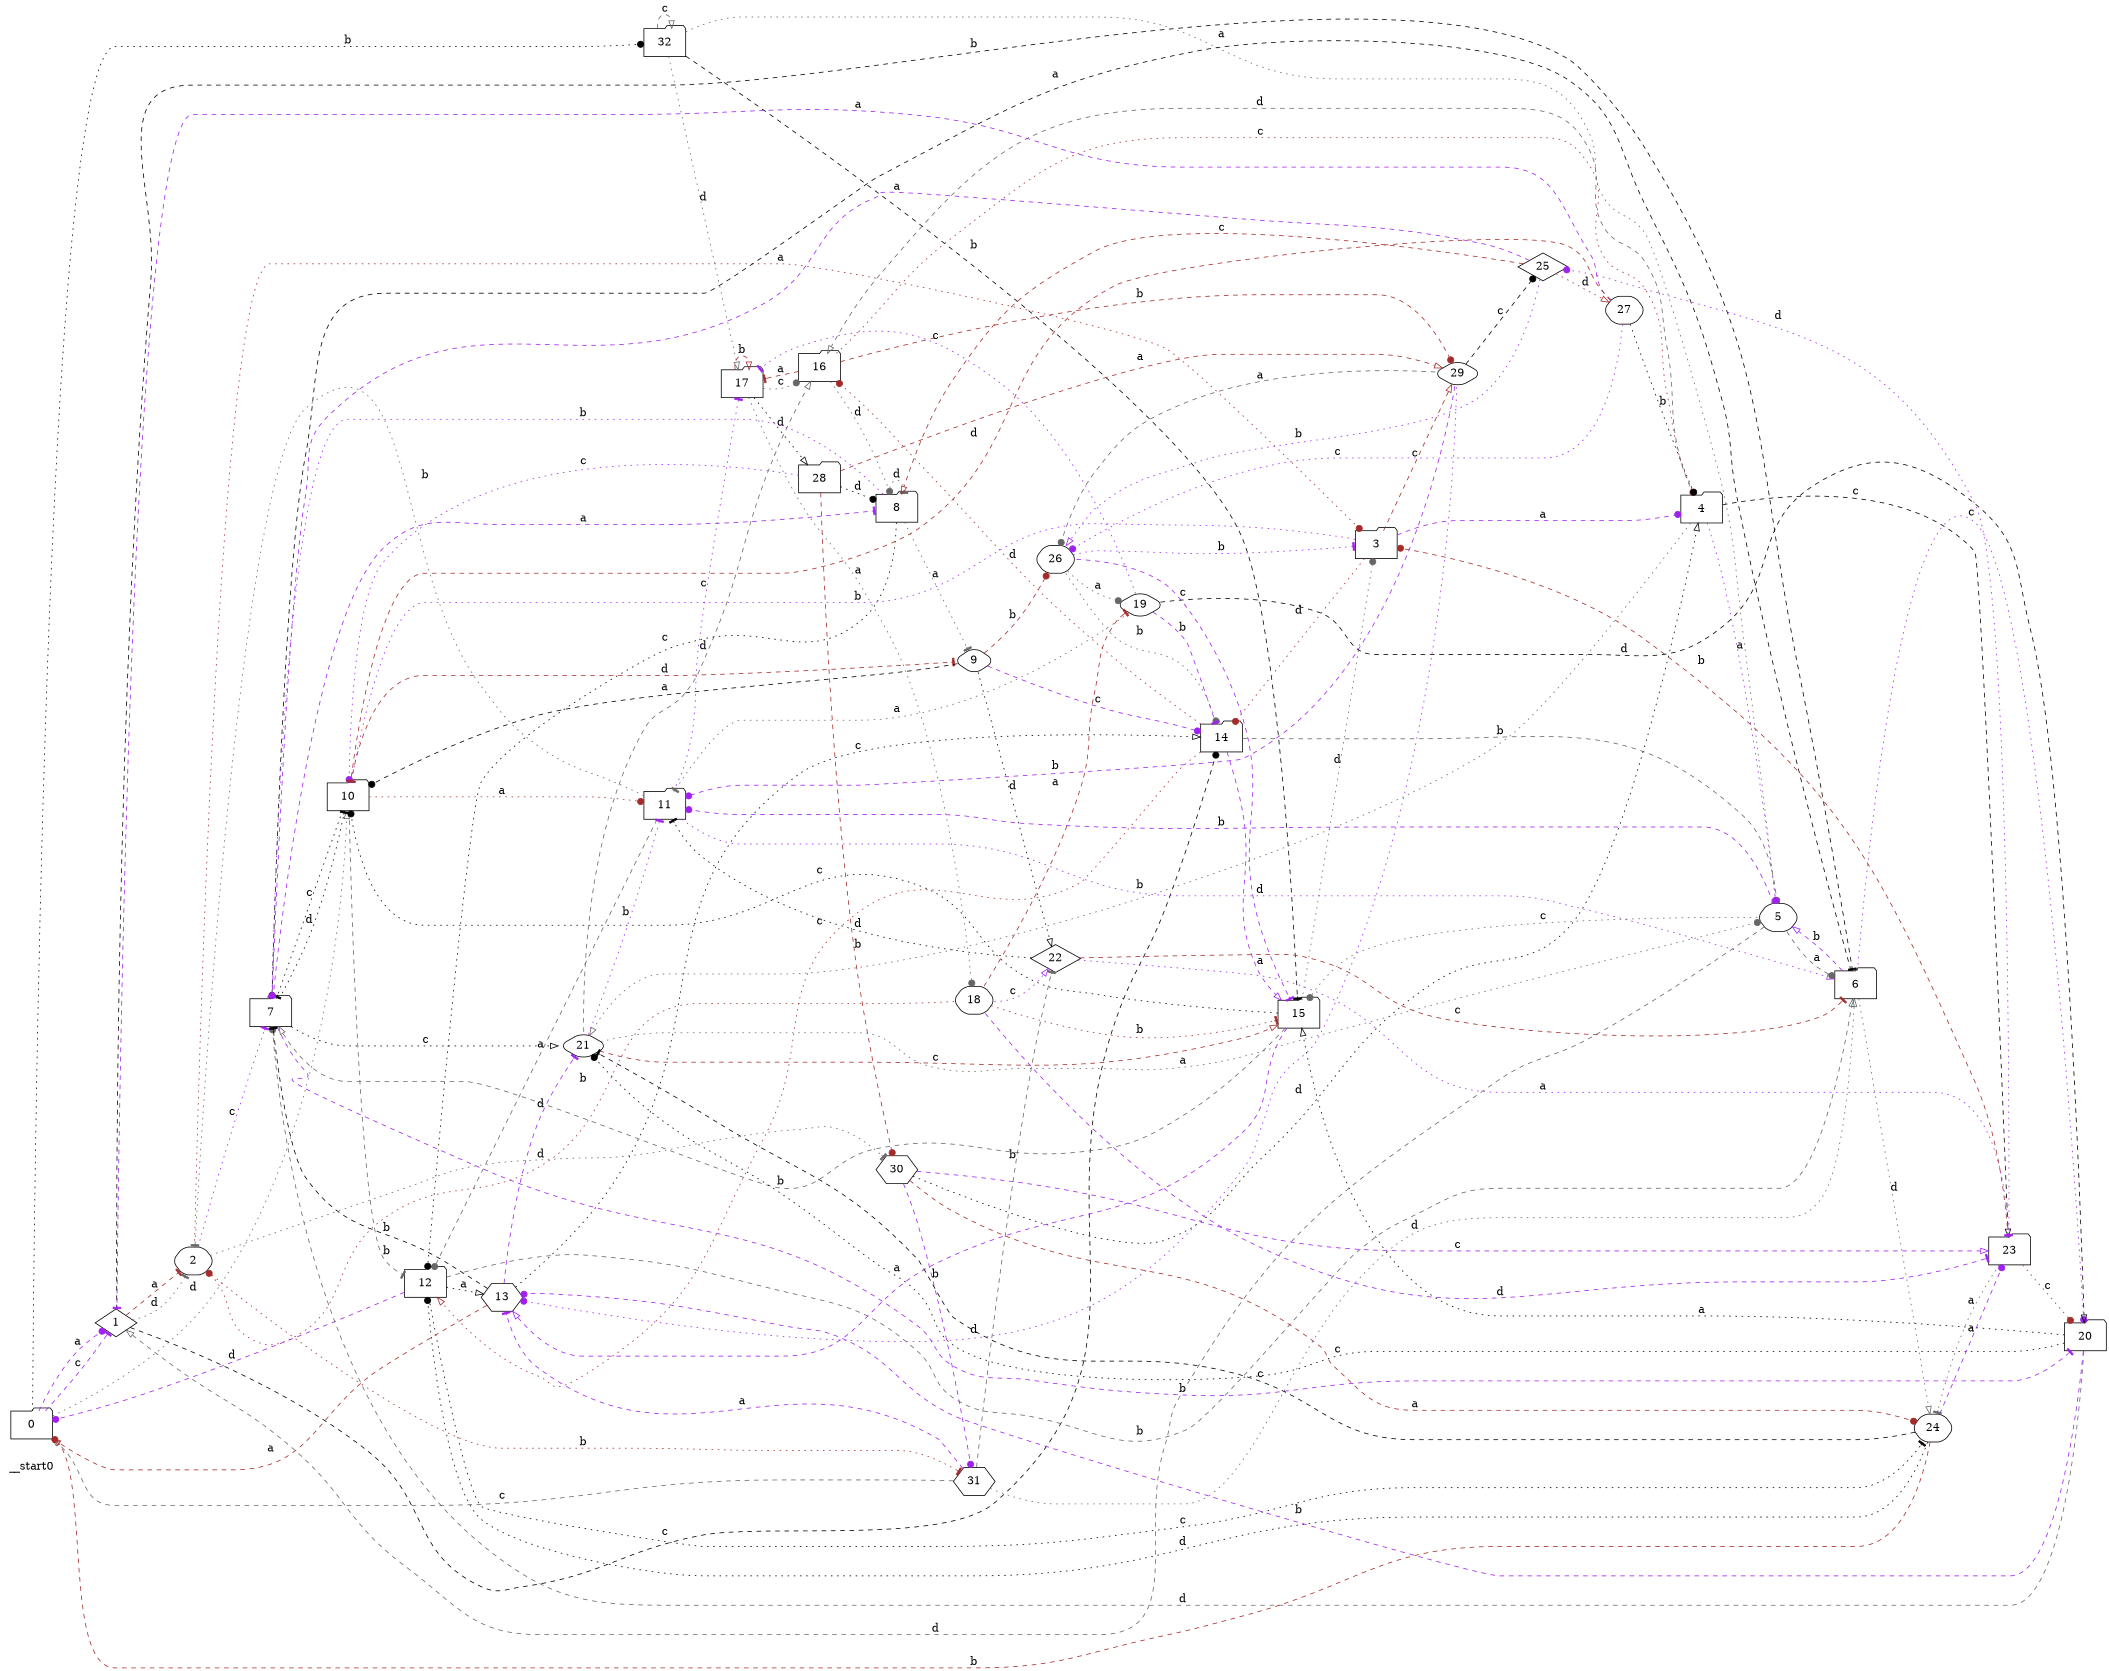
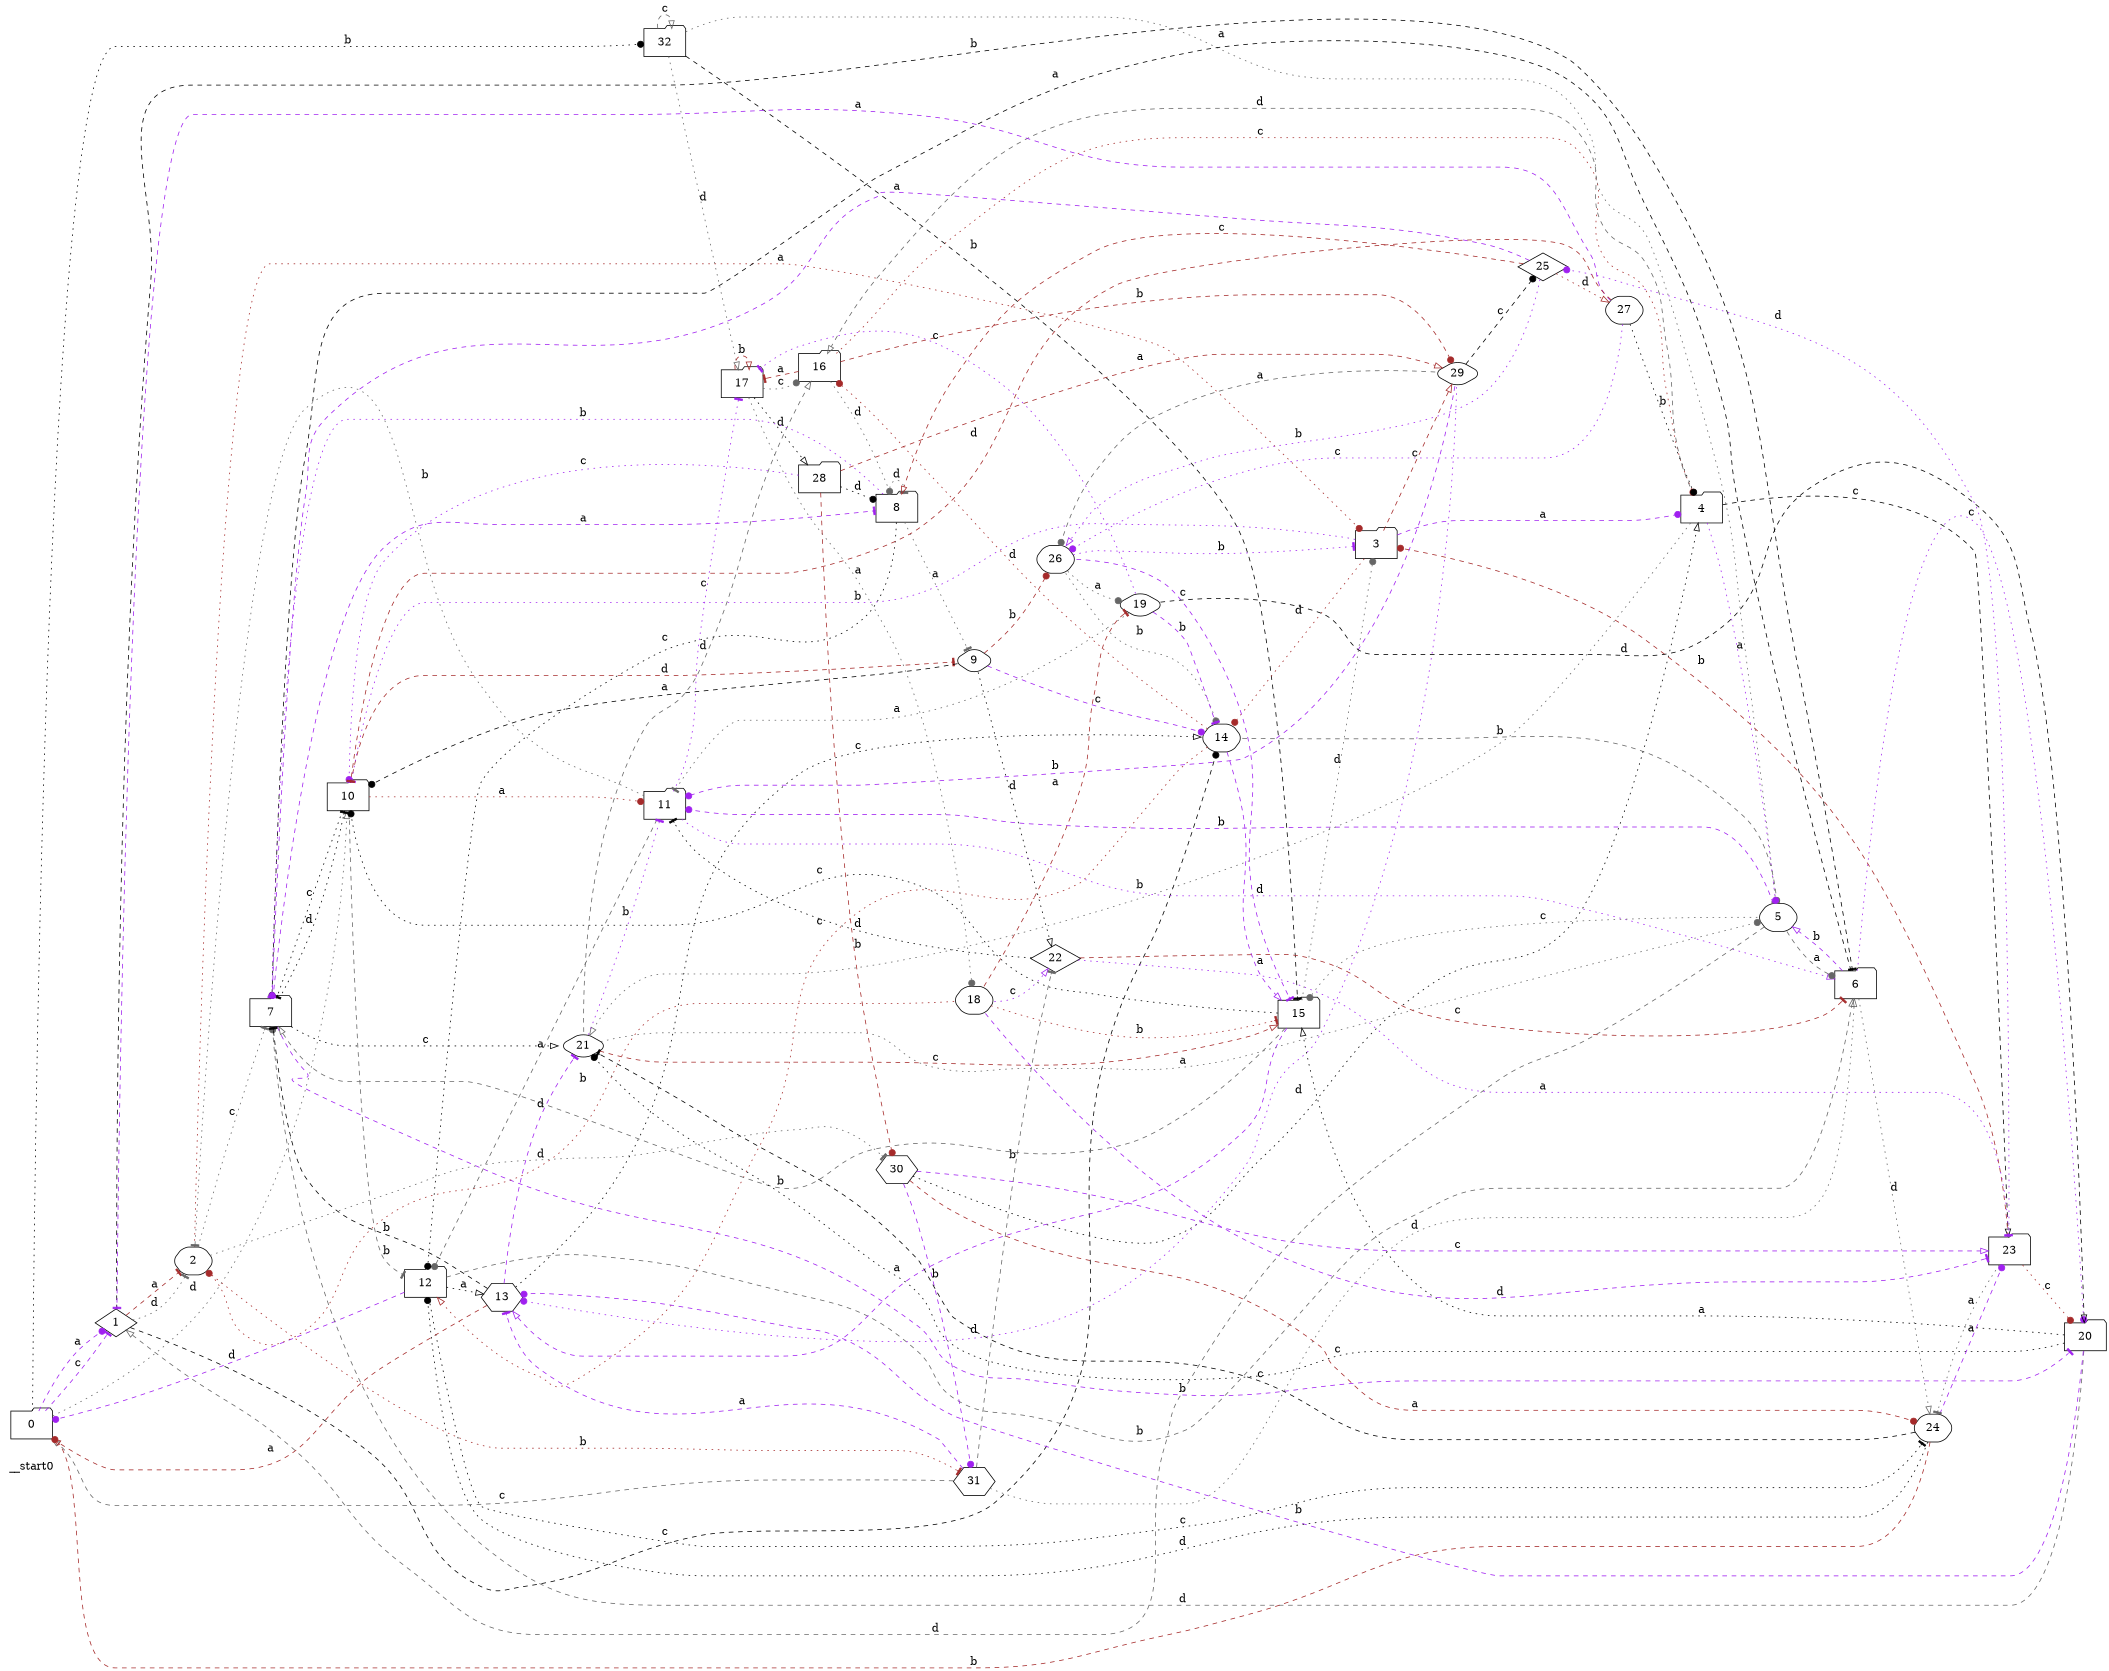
node "14": shape folder -> hexagon
edge "2" -> "7": color purple -> gray40
